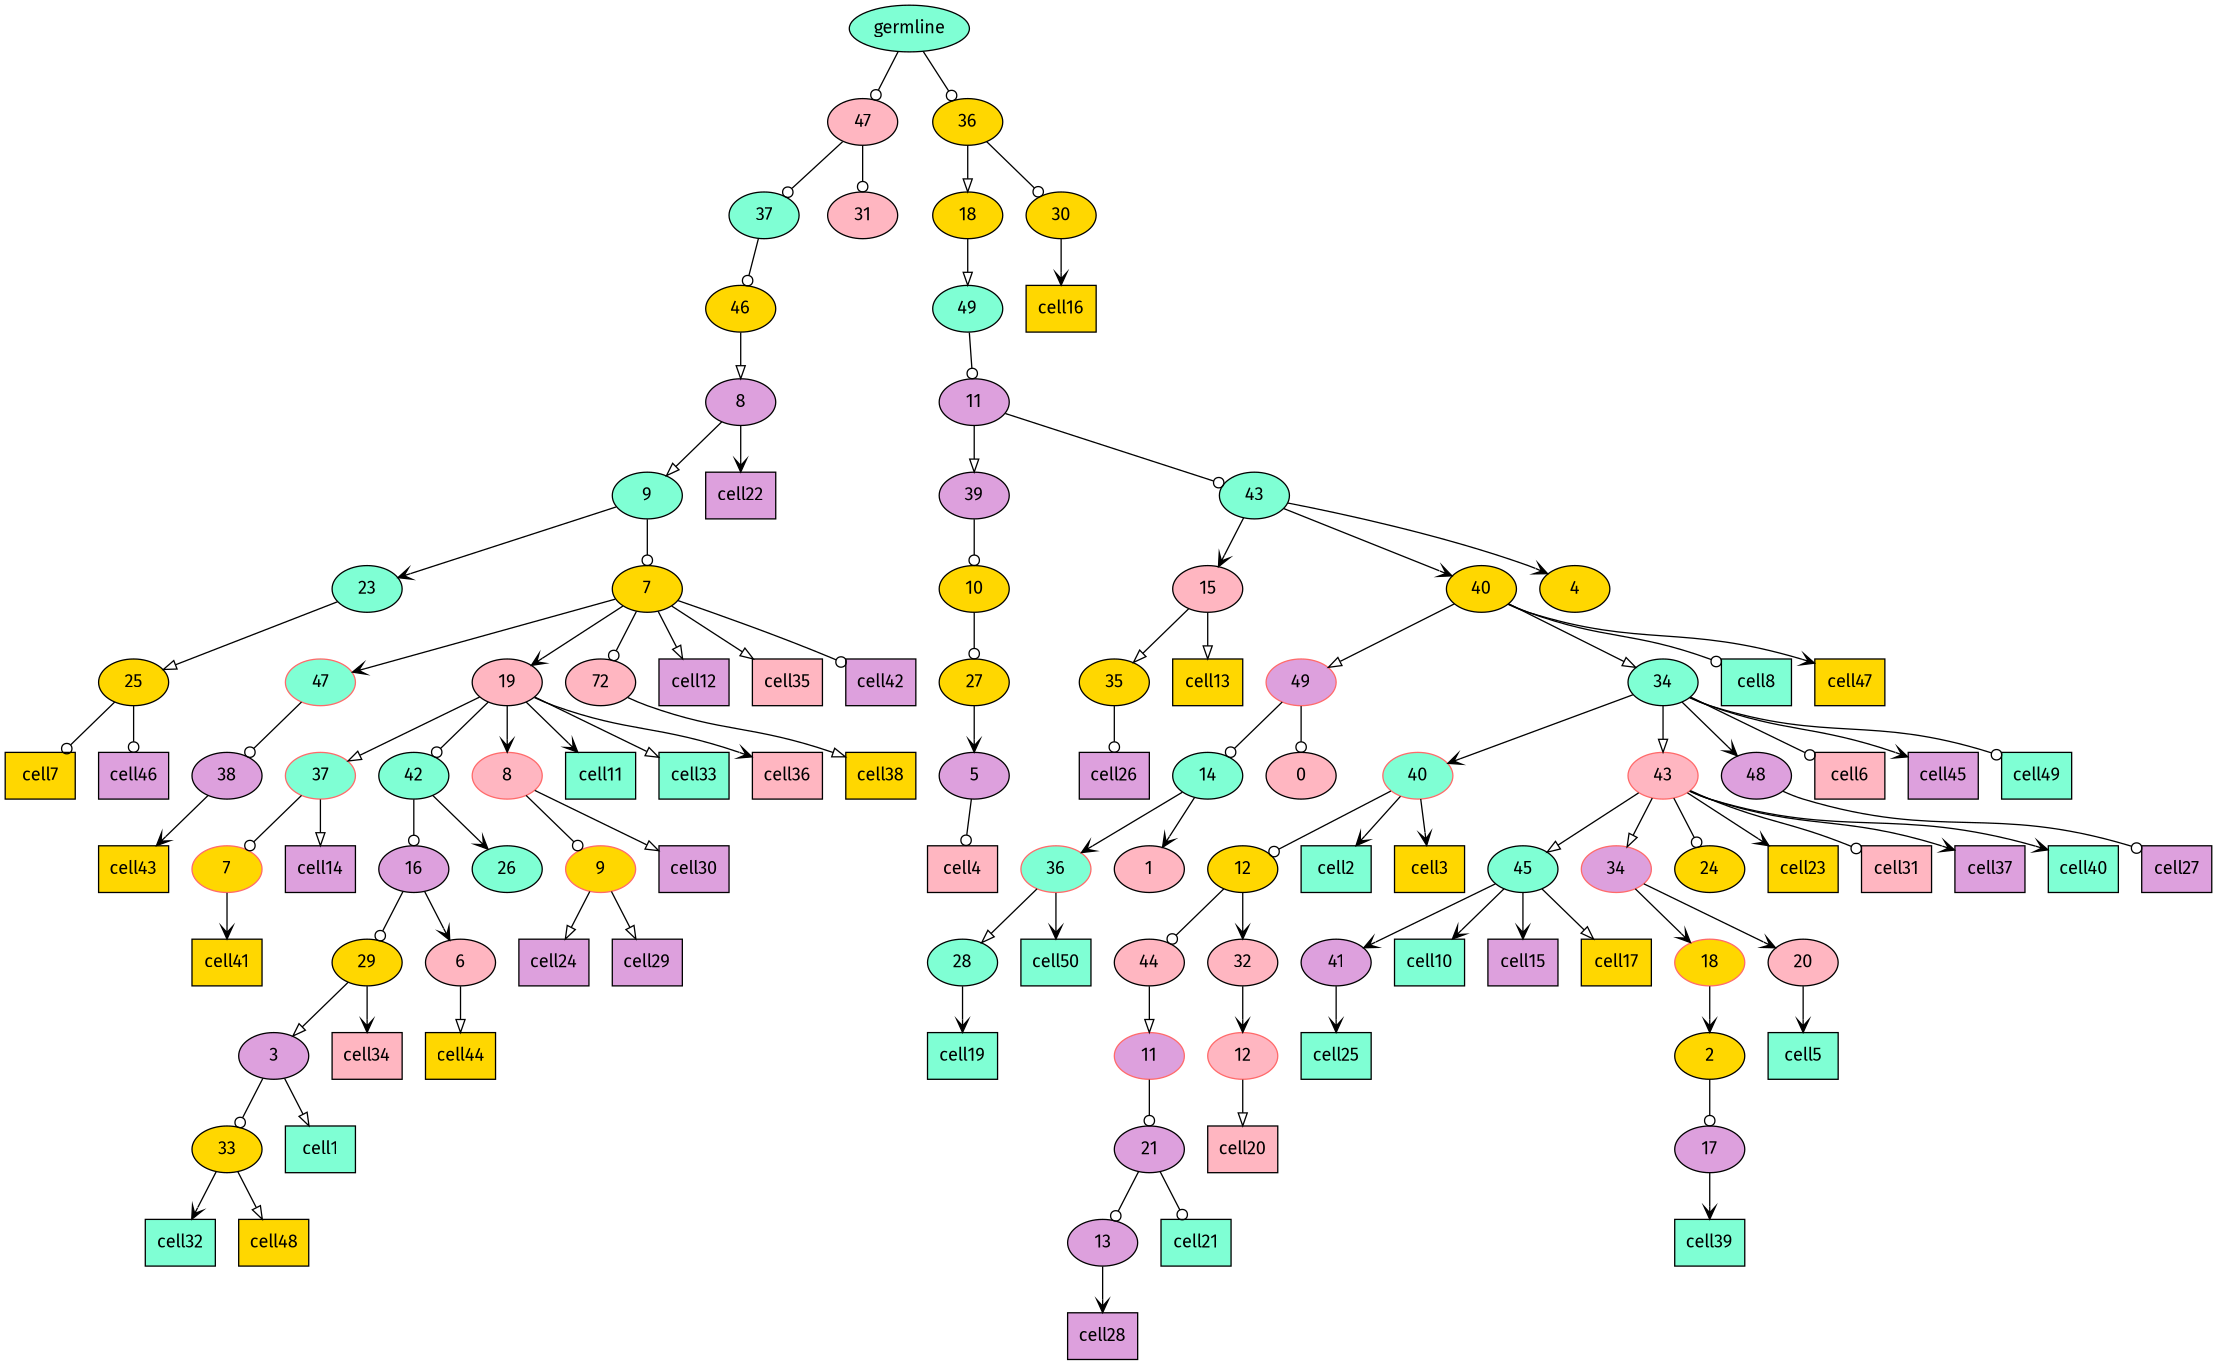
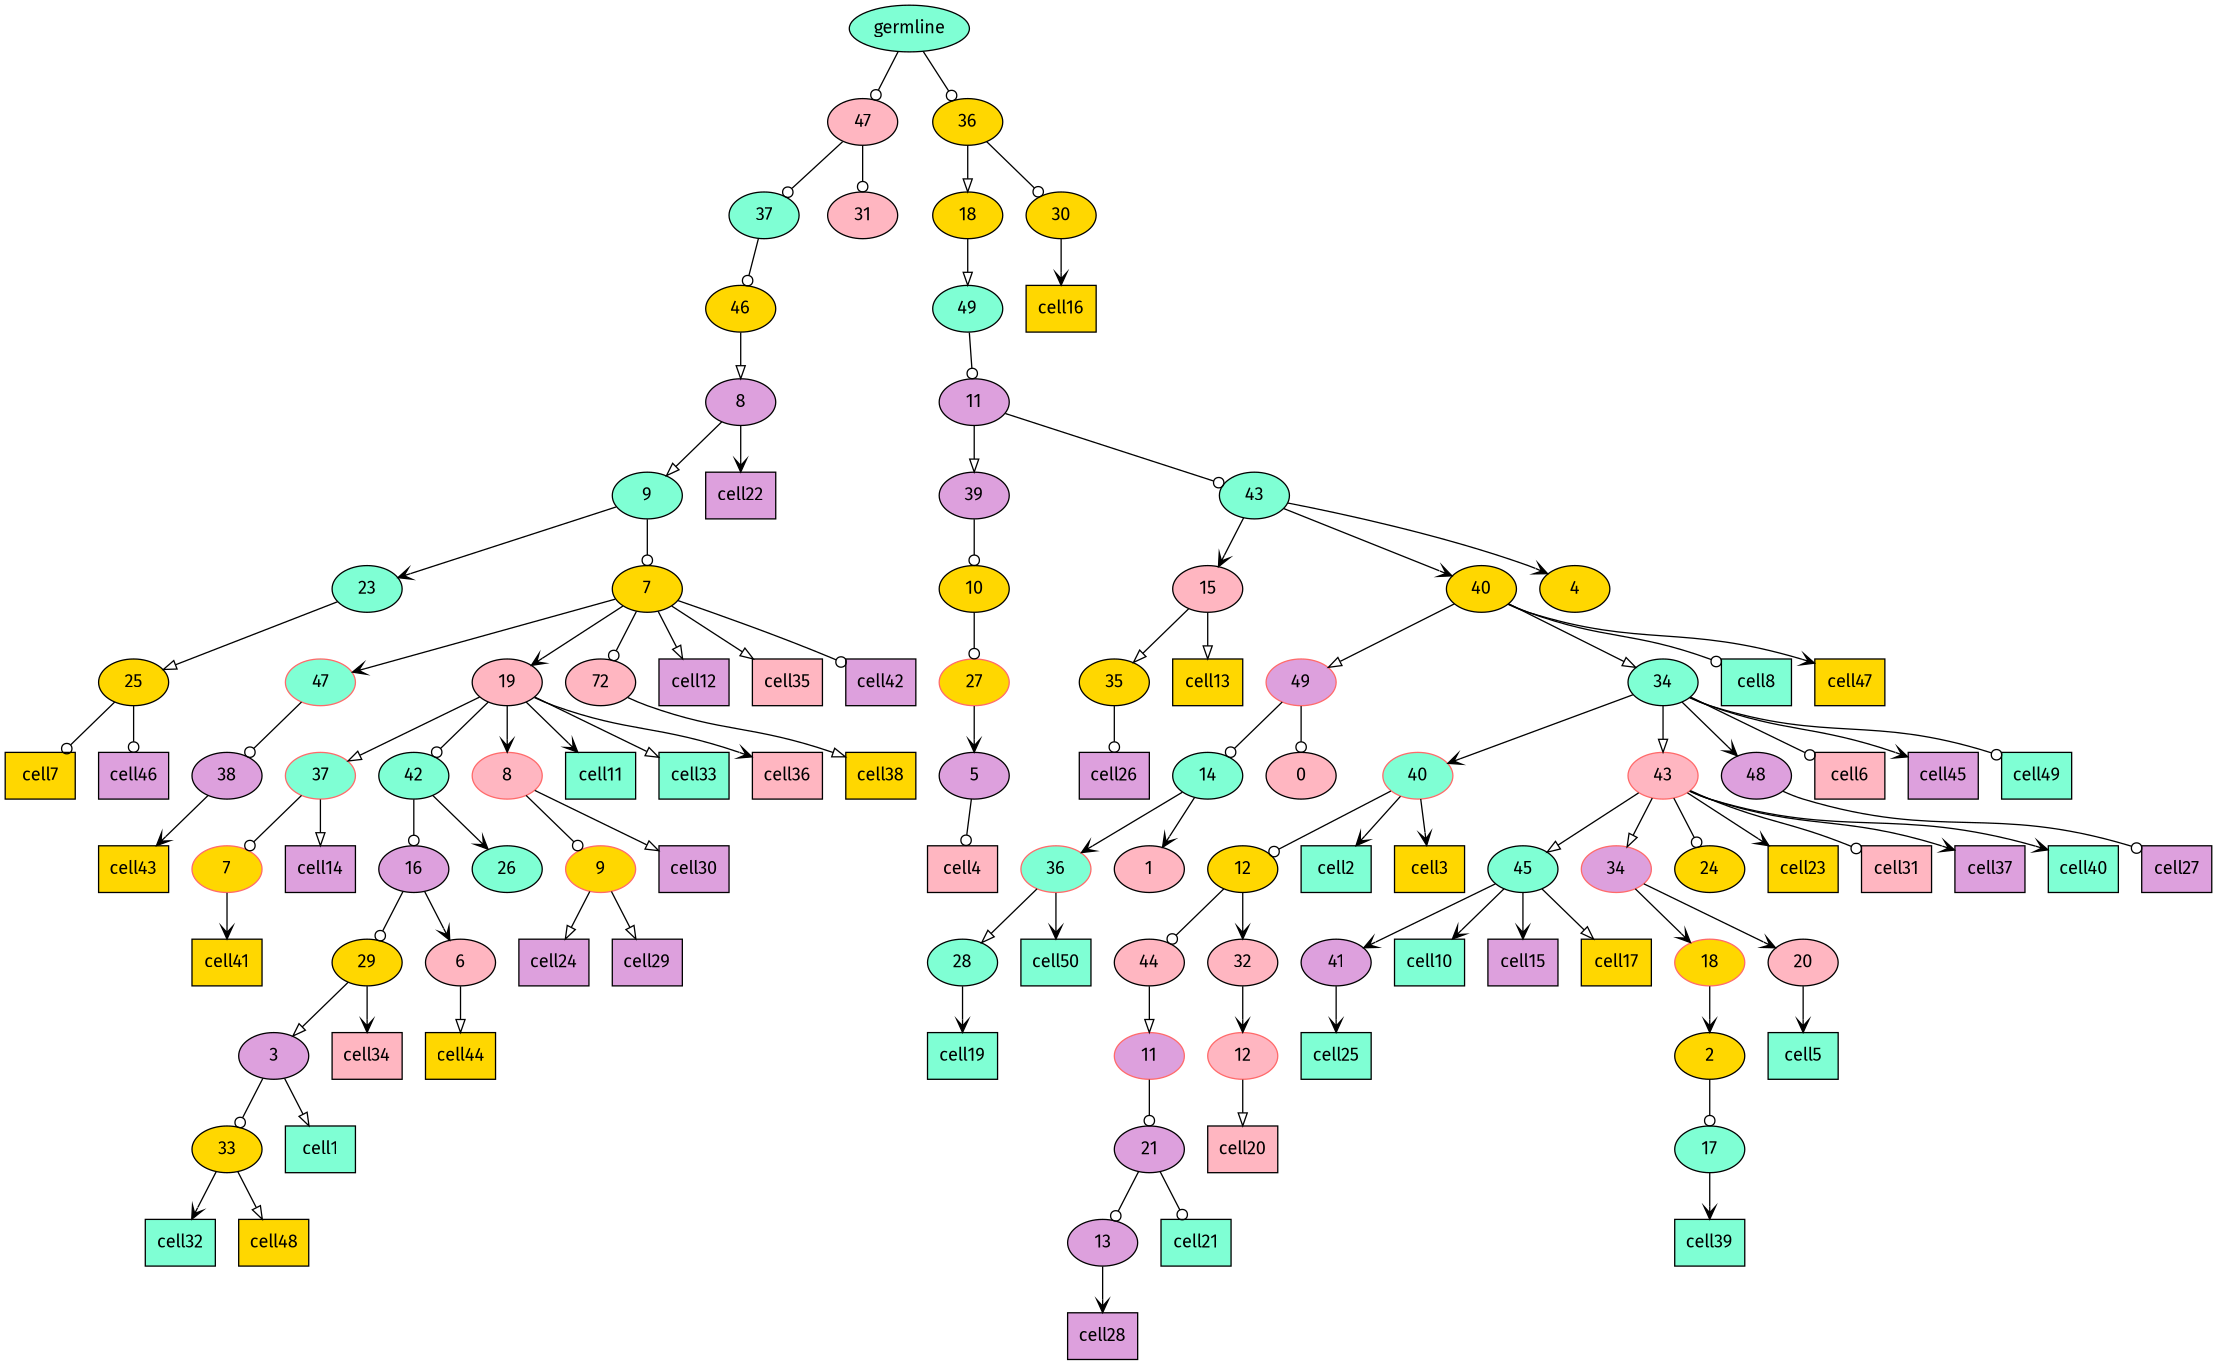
node "27": color black -> indianred1
node "17": fillcolor plum -> aquamarine
